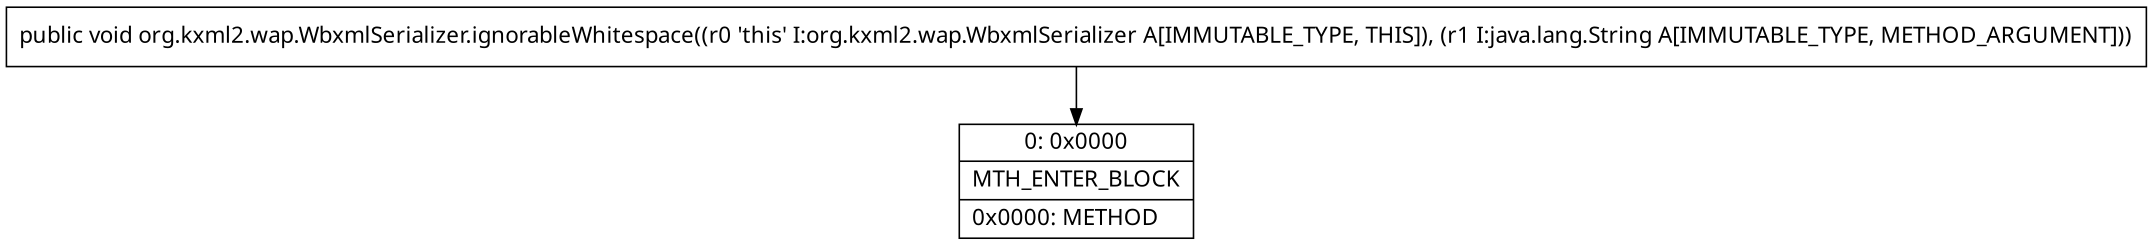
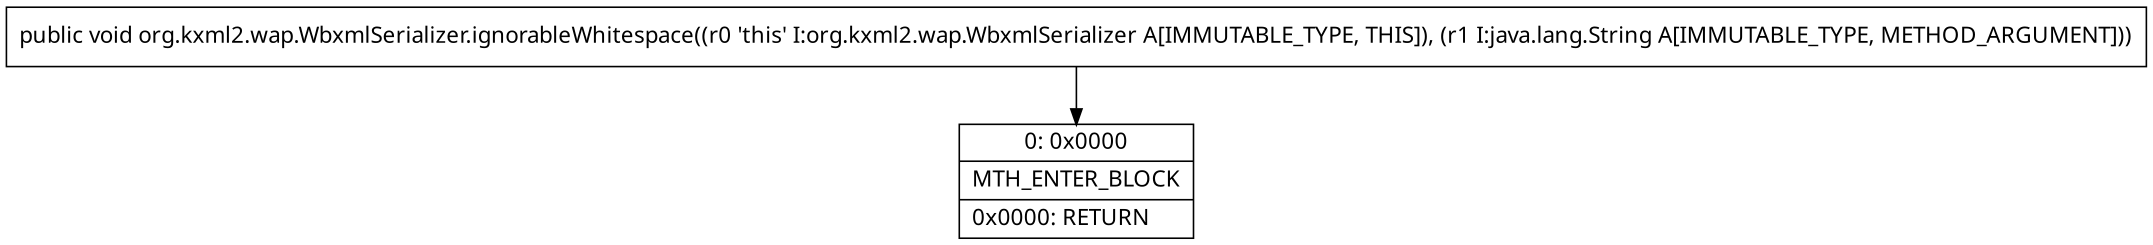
node "0: 0x0000": text "0x0000: METHOD" -> "0x0000: RETURN"
